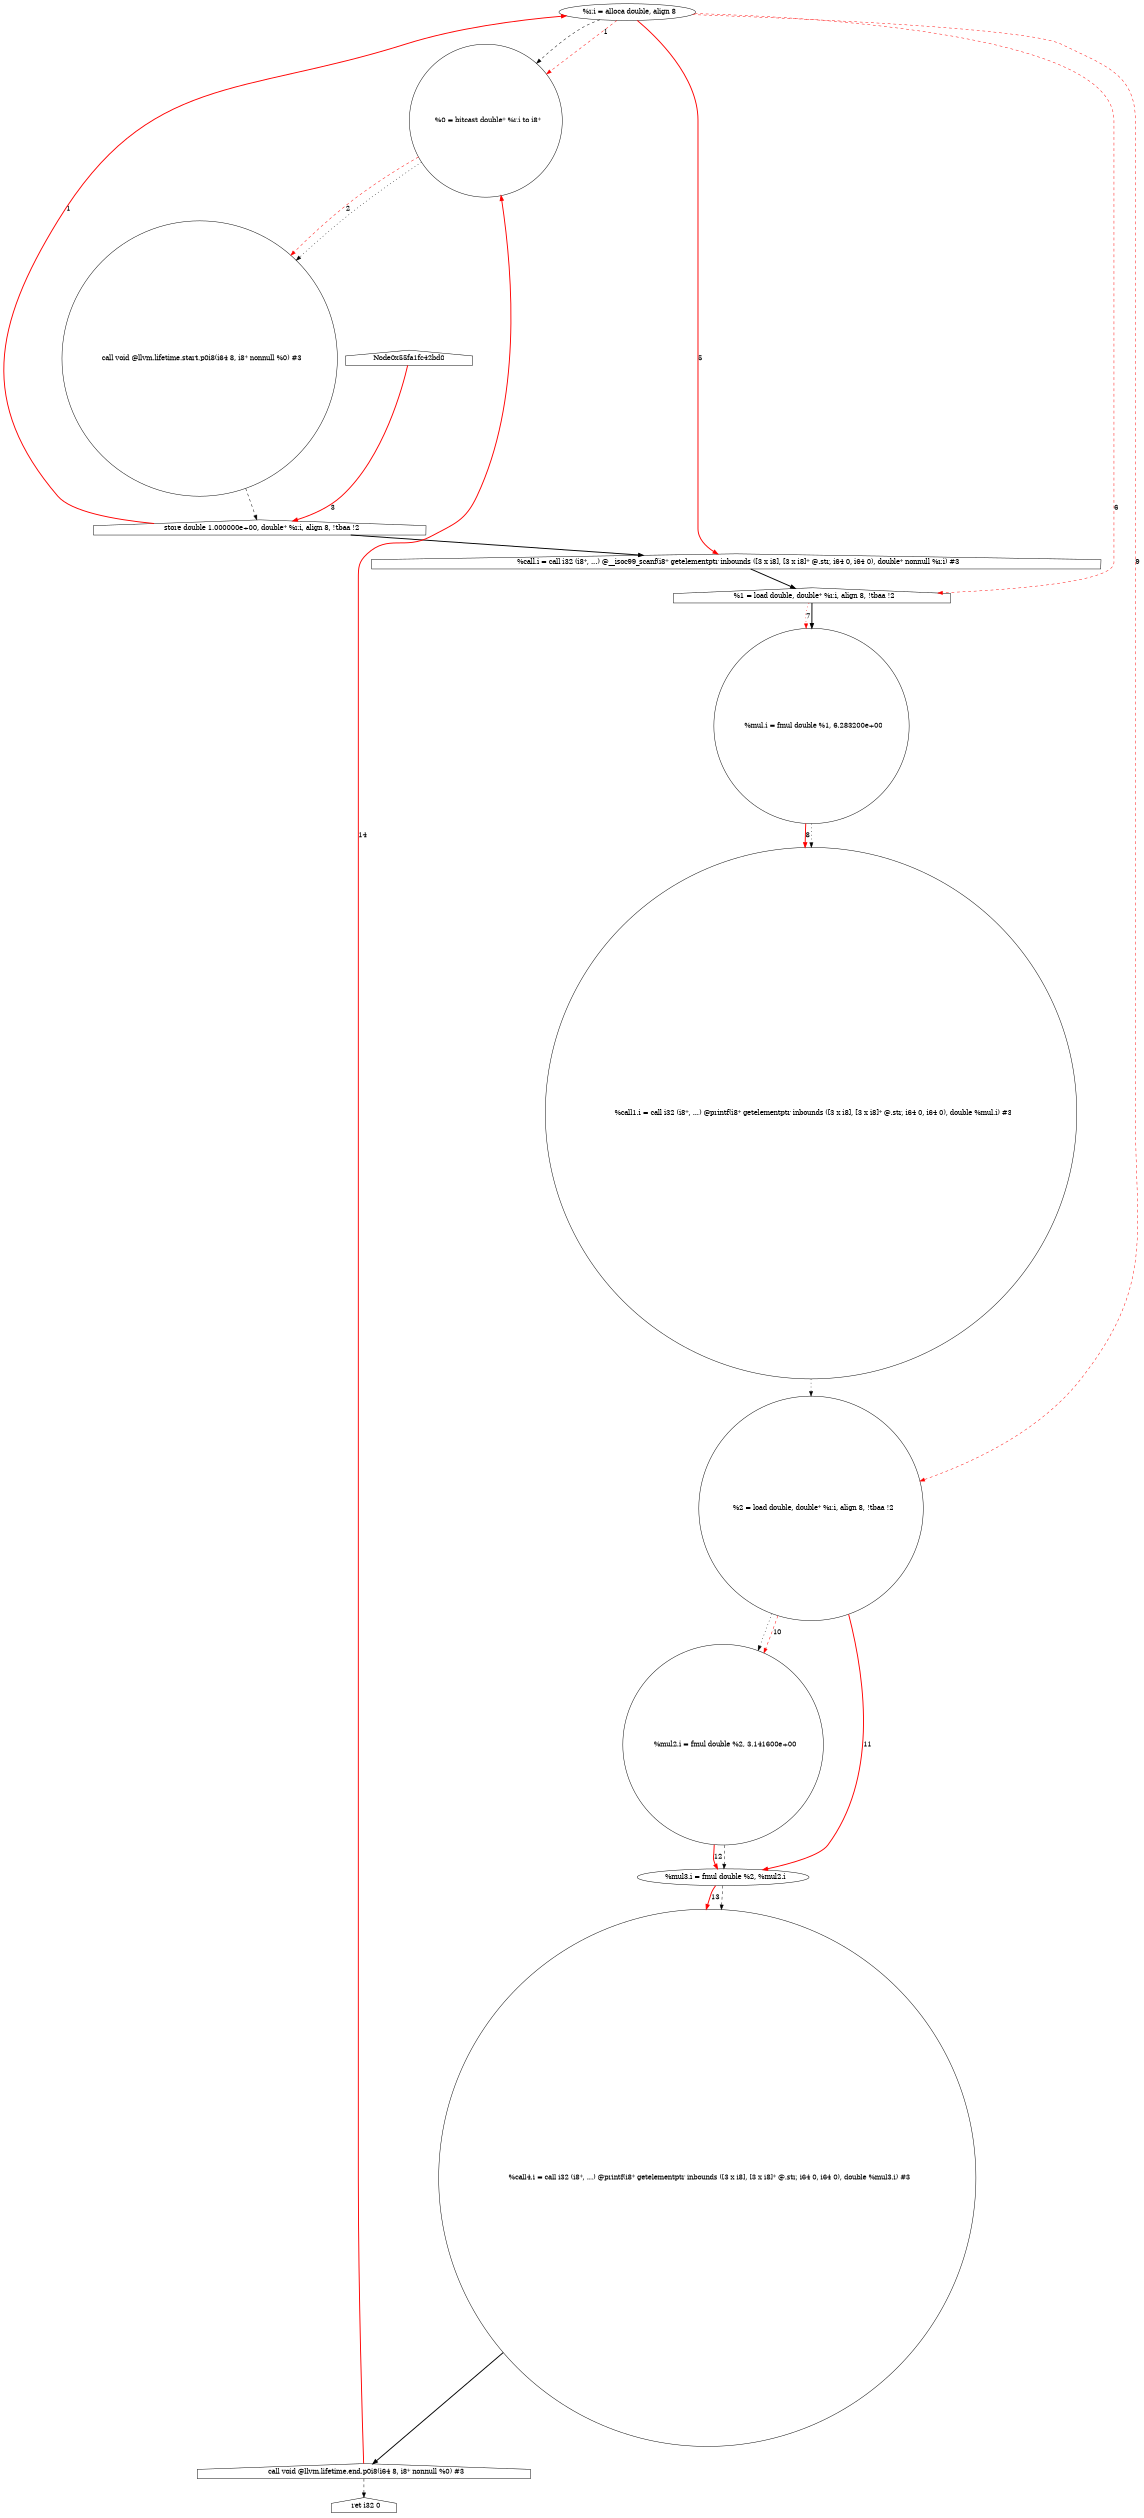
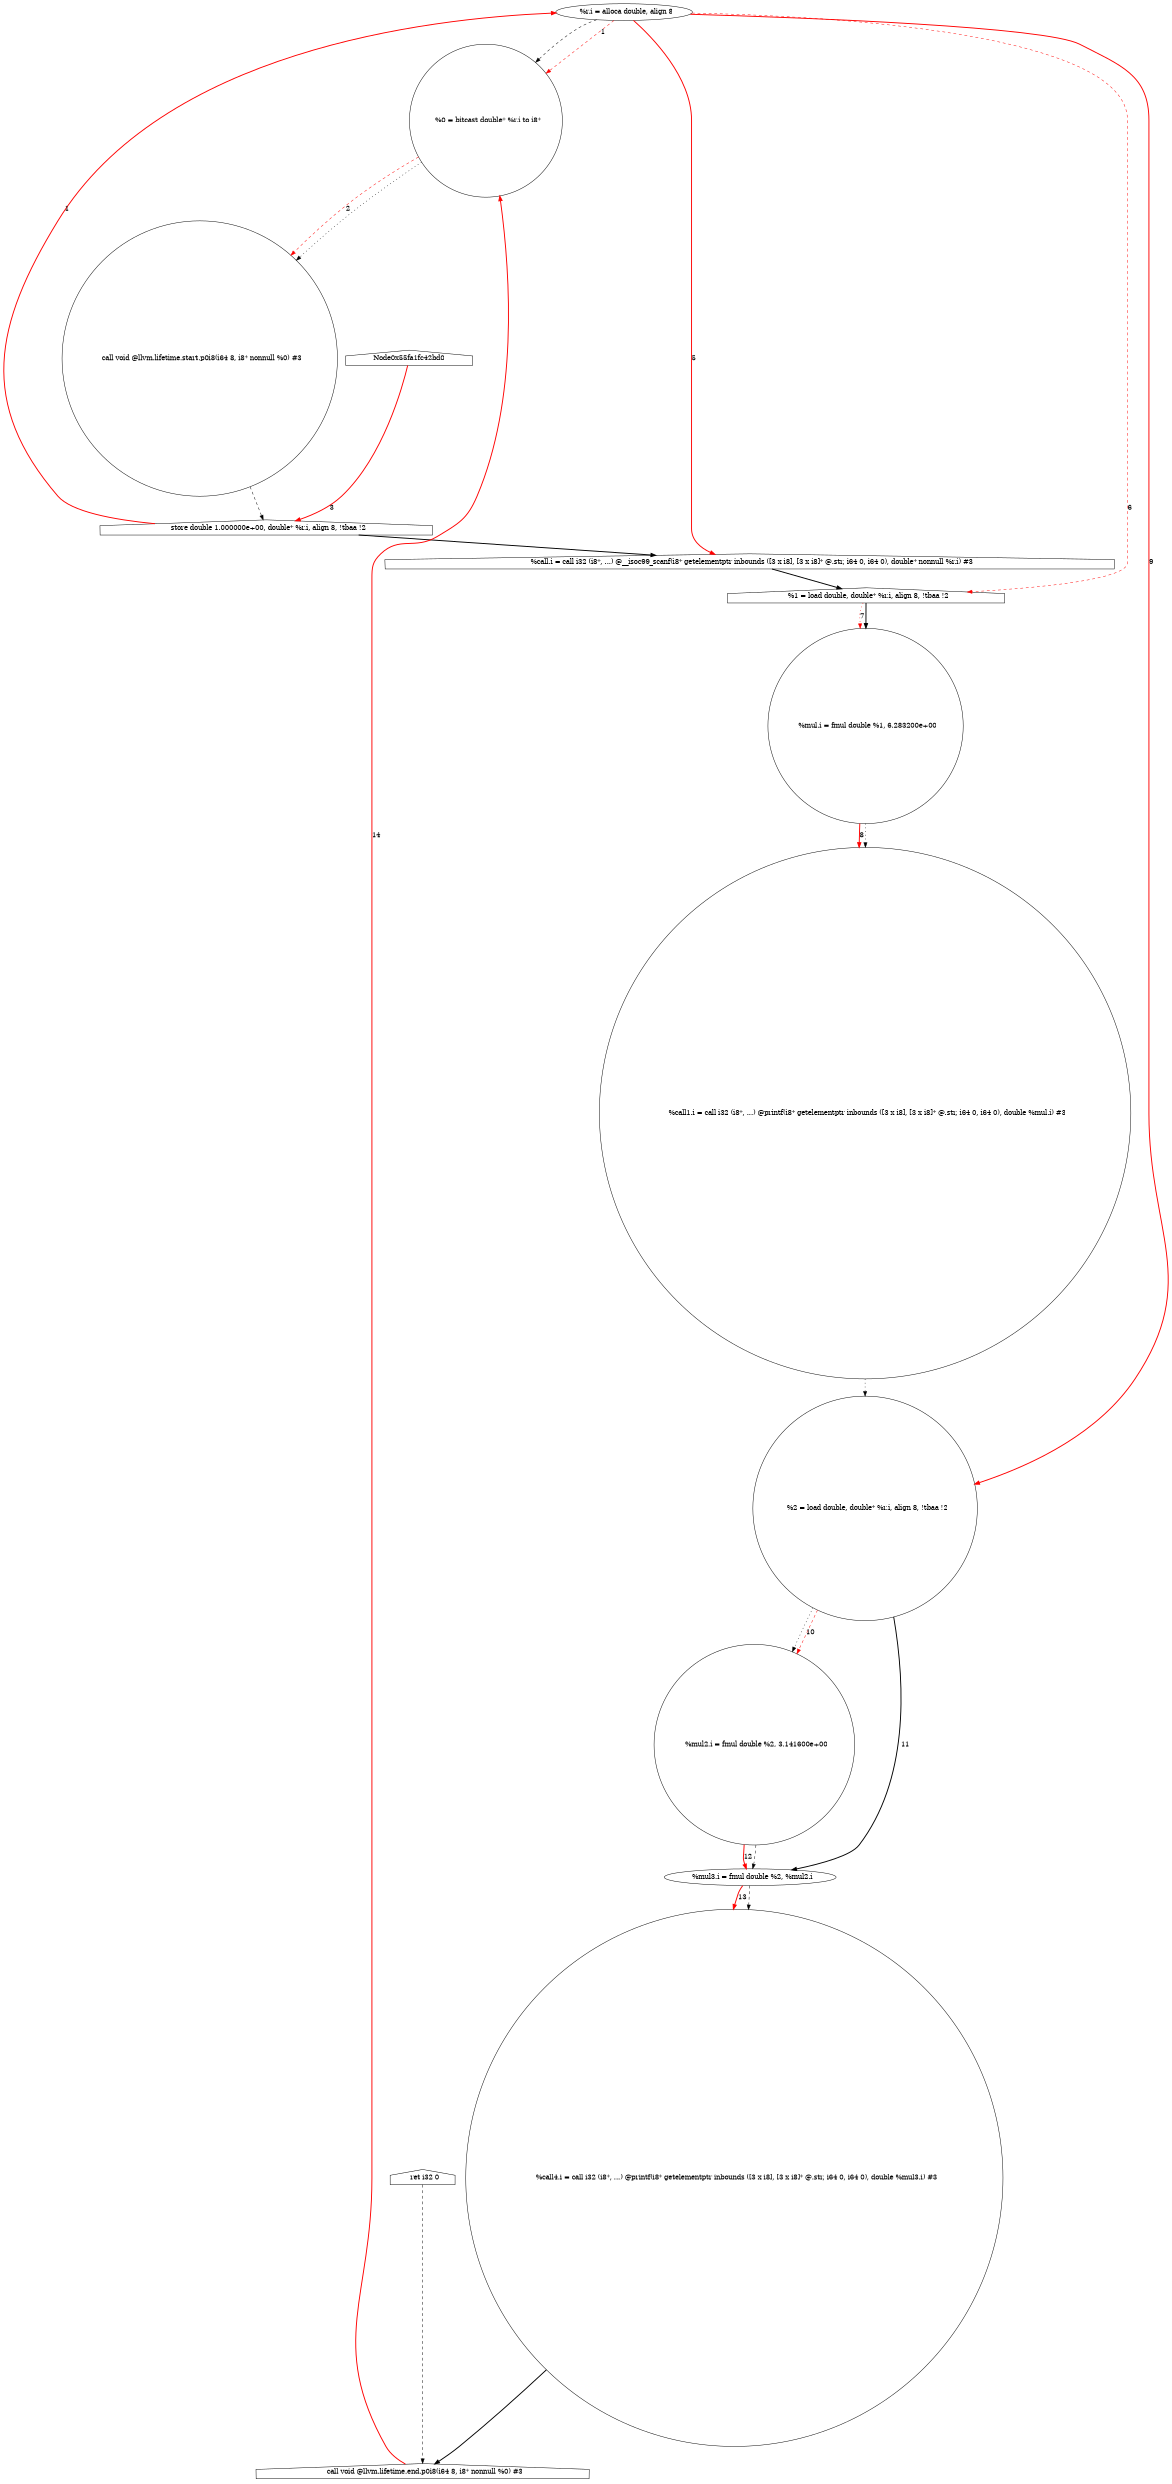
edge "%r.i = alloca double, align 8" -> "%2 = load double, double* %r.i, align 8, !tbaa !2": style dashed -> bold
edge "%2 = load double, double* %r.i, align 8, !tbaa !2" -> "%mul3.i = fmul double %2, %mul2.i": color red -> black
edge "call void @llvm.lifetime.end.p0i8(i64 8, i8* nonnull %0) #3" -> "ret i32 0": reversed
